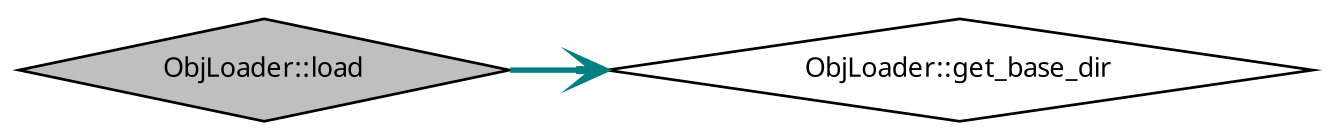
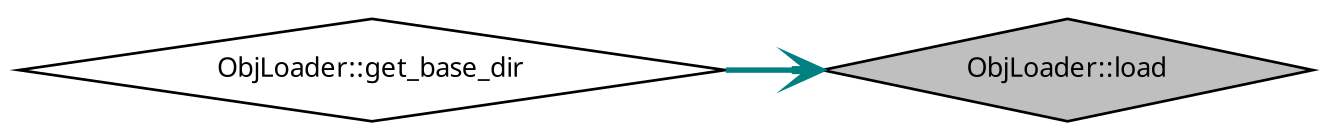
edge "ObjLoader::load" -> "ObjLoader::get_base_dir": reversed
